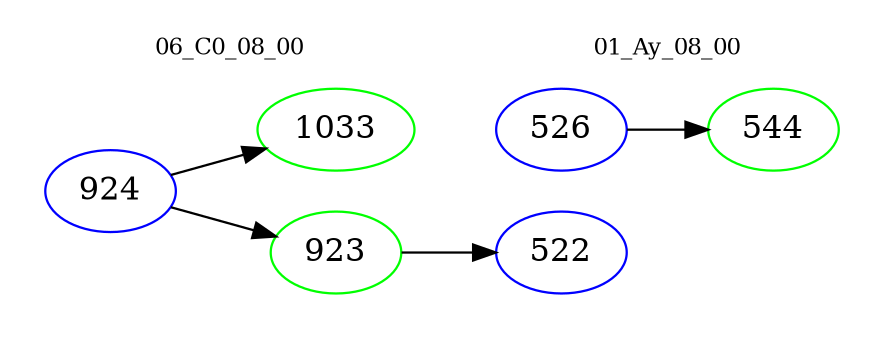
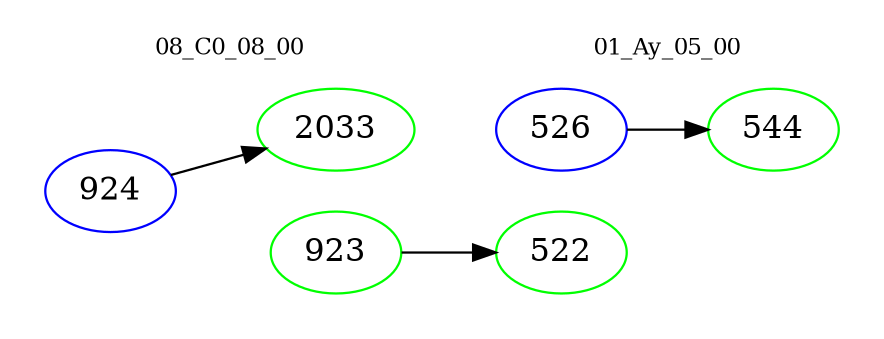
cluster "06_C0_08_00": label "06_C0_08_00" -> "08_C0_08_00"
cluster "01_Ay_08_00": label "01_Ay_08_00" -> "01_Ay_05_00"
node "1033": label "1033" -> "2033"
edge "924" -> "923": removed
node "522": color blue -> green
